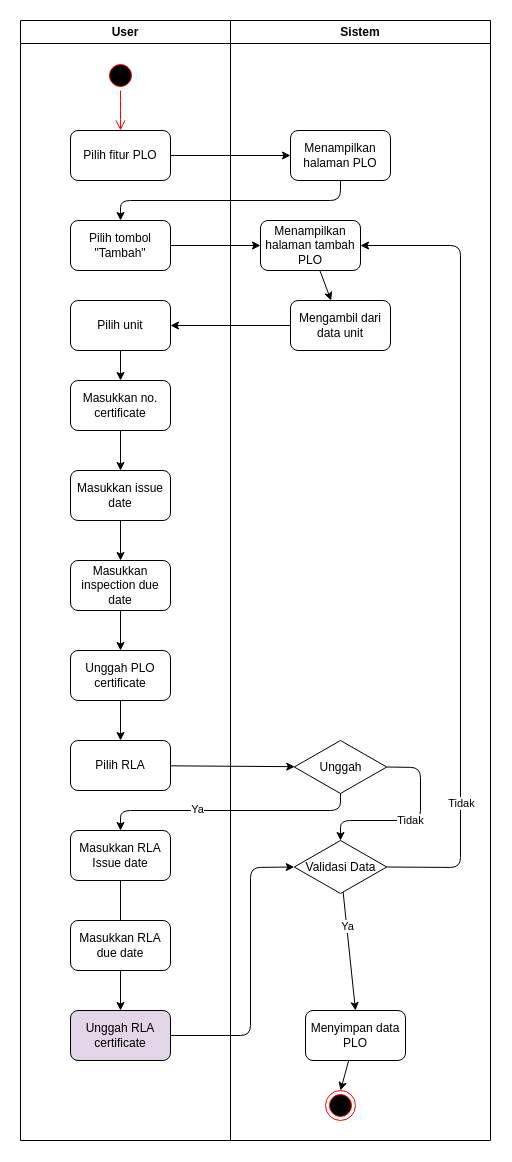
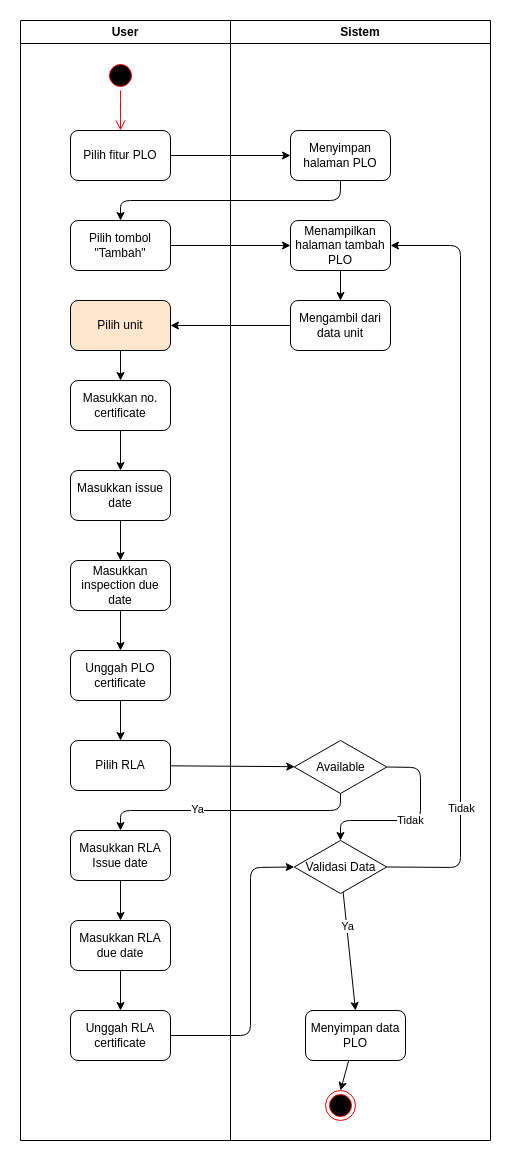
node "Menampilkan halaman PLO": label "Menampilkan halaman PLO" -> "Menyimpan halaman PLO"
node "Menampilkan halaman tambah PLO": moved (311, 246) -> (341, 246)
node "Pilih unit": fillcolor #ffffff -> #ffe6cc
node "Unggah": label "Unggah" -> "Available"
edge "Masukkan RLA Issue date" -- "Masukkan RLA due date": arrowhead none -> classic
node "Unggah RLA certificate": fillcolor #e1d5e7 -> #ffffff
